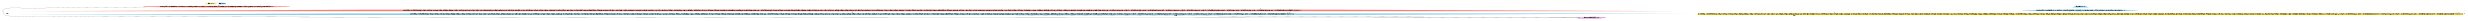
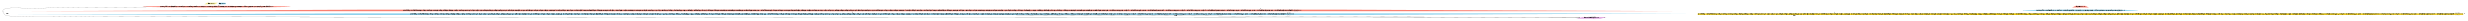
node "testAlmostBushy['0', '0', '1']": fillcolor skyblue -> salmon
